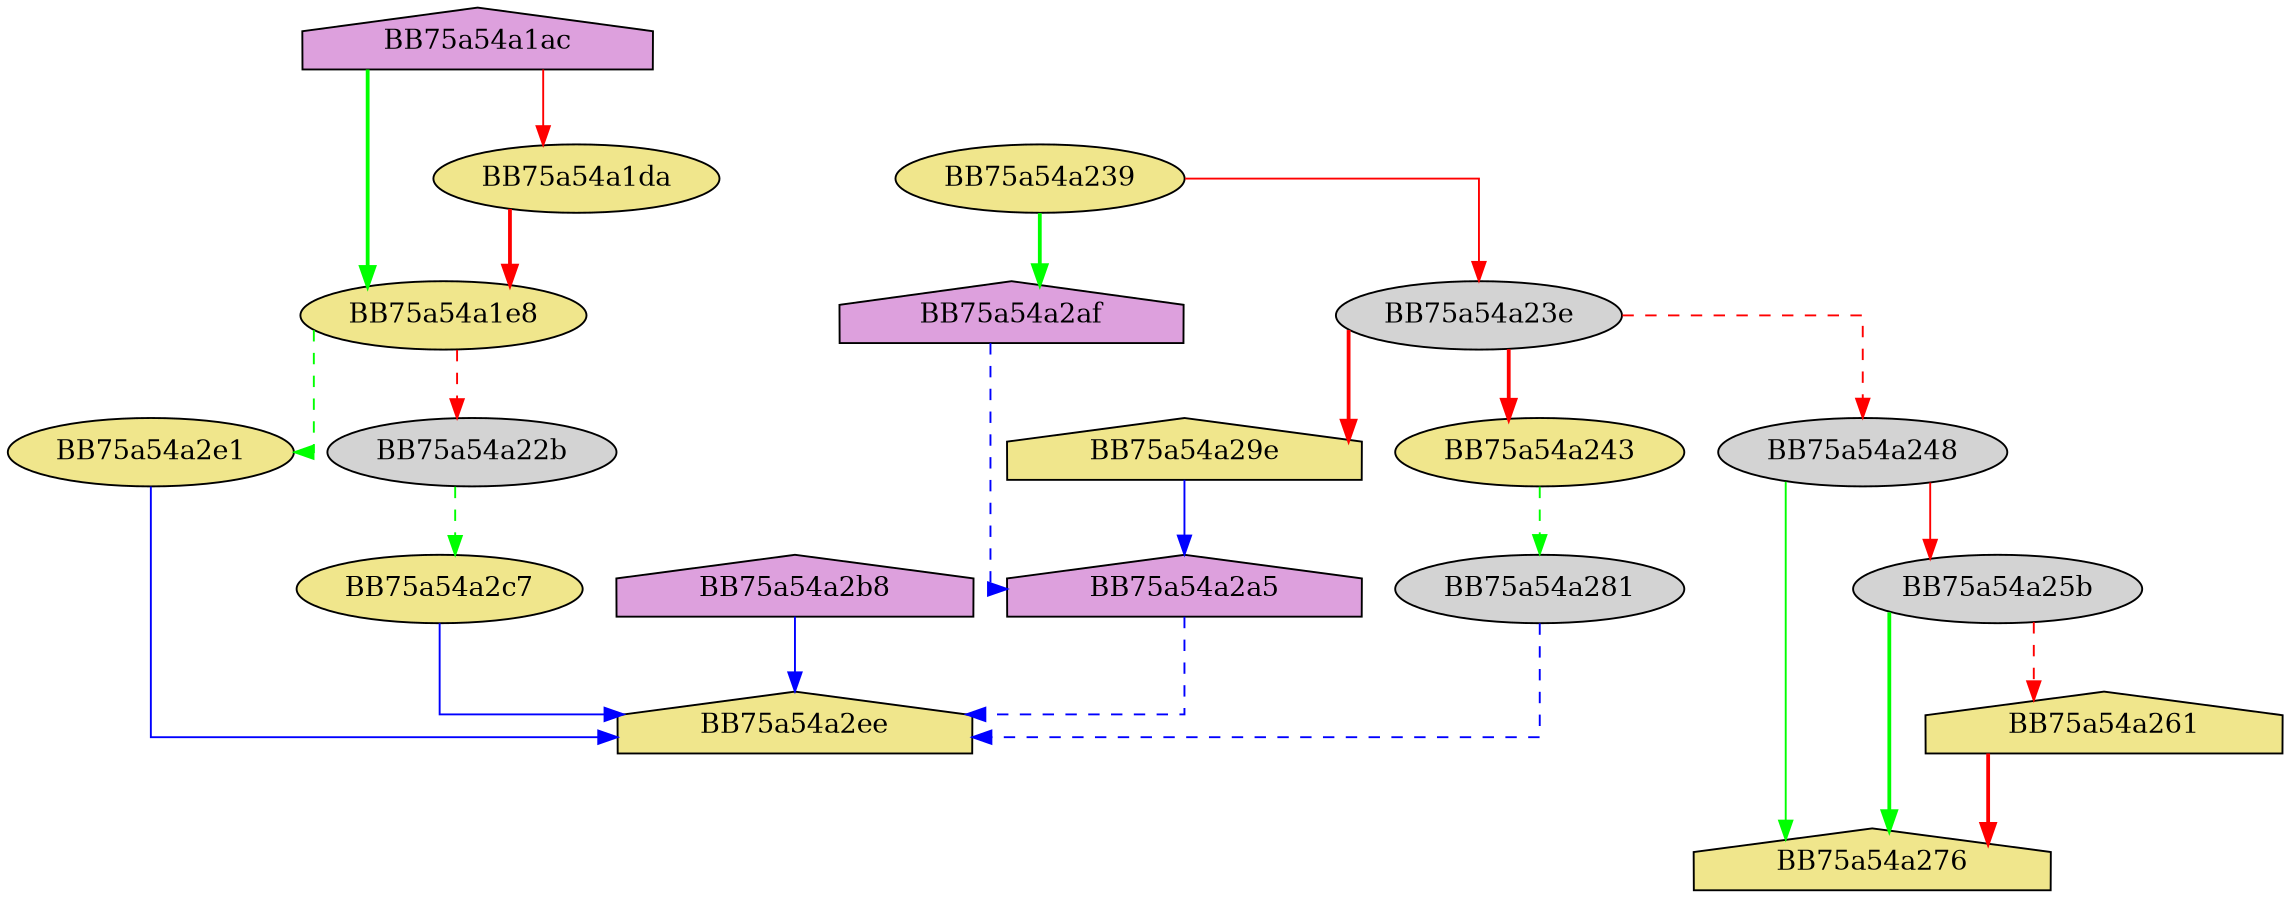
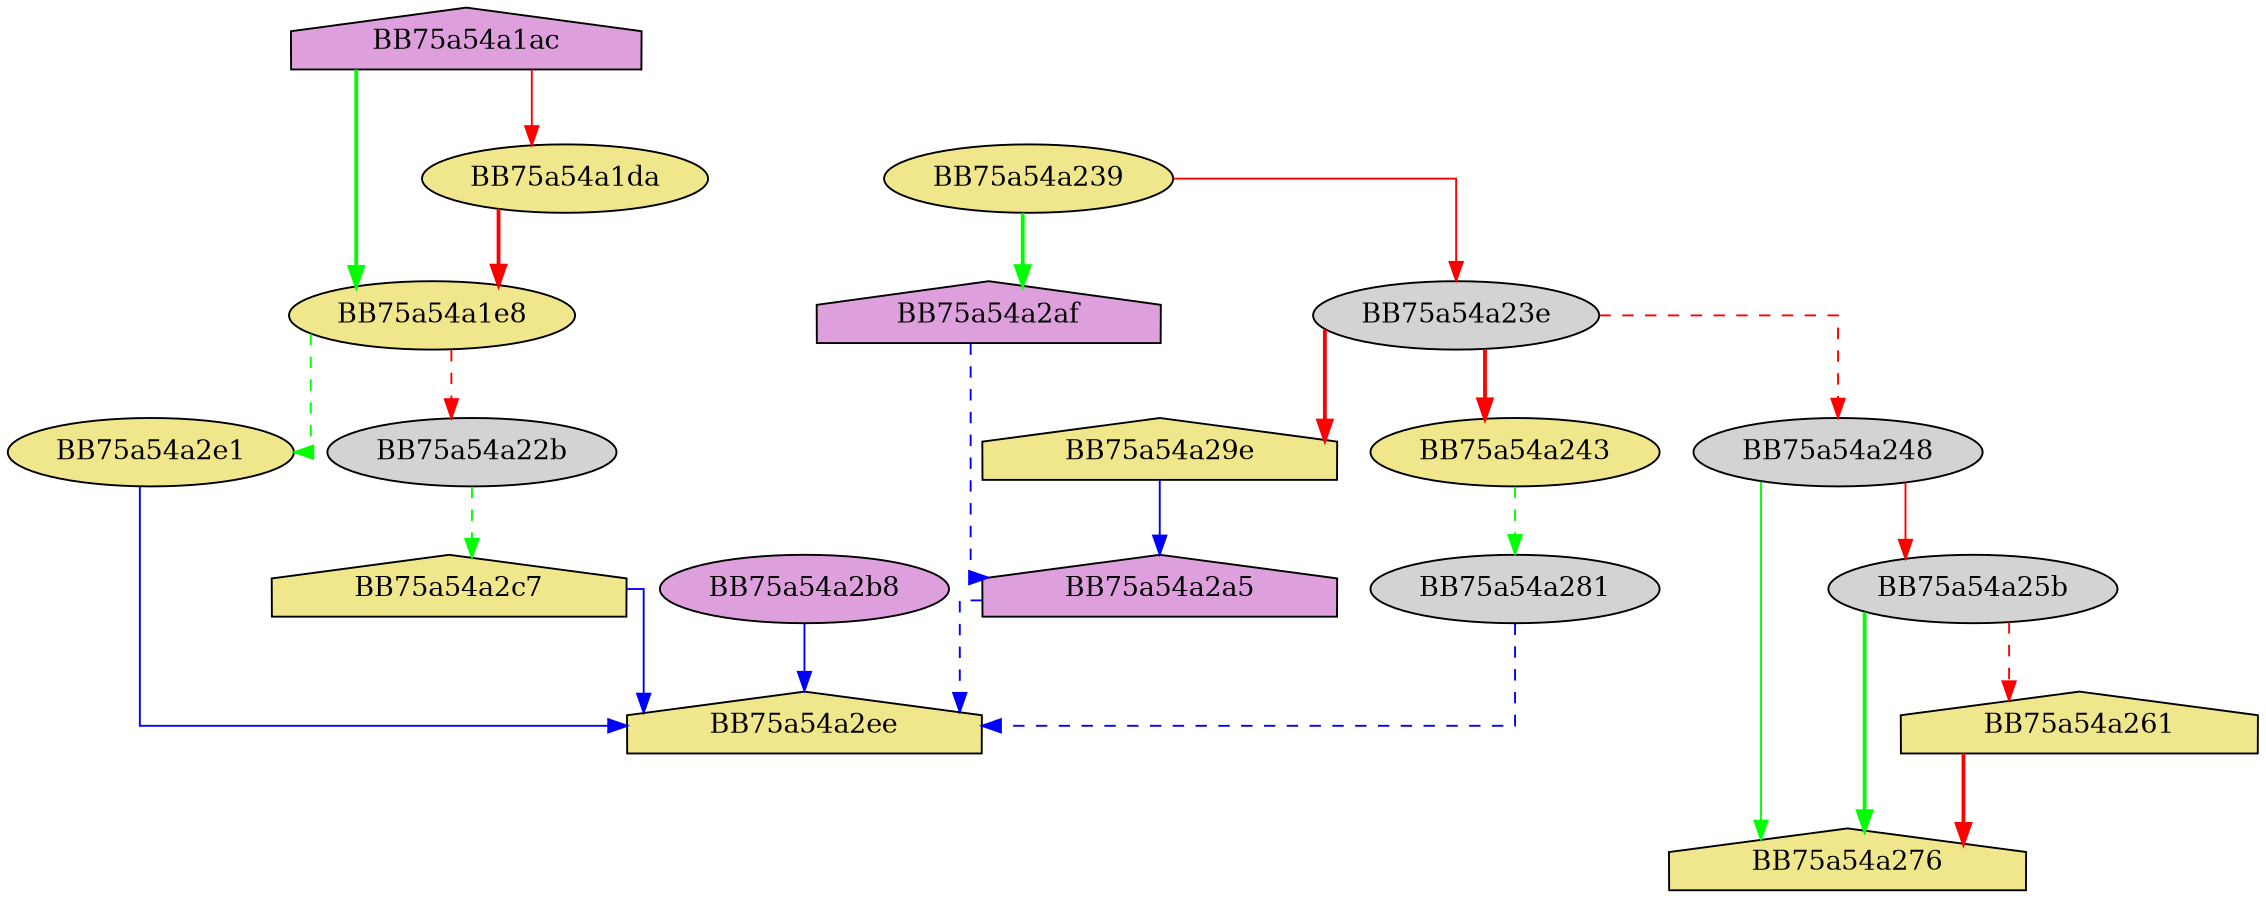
node "BB75a54a2c7": shape ellipse -> house
node "BB75a54a2b8": shape house -> ellipse
